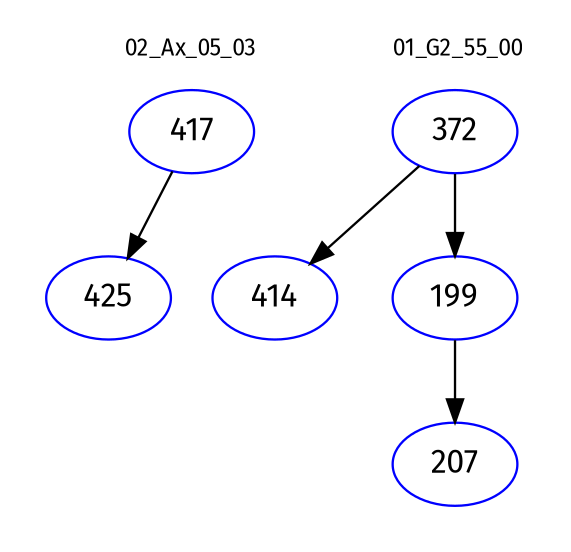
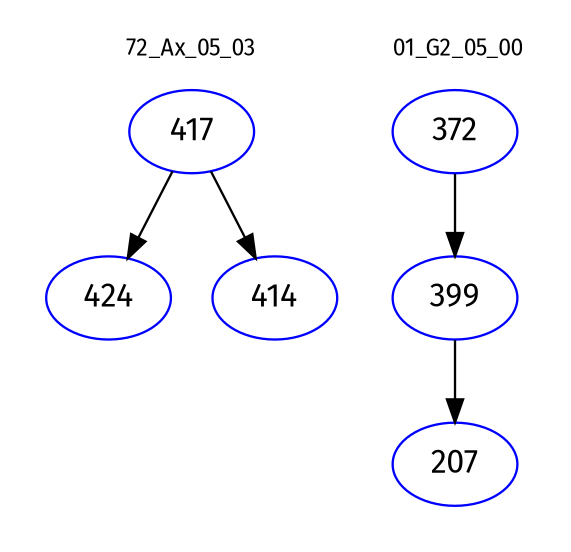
cluster "02_Ax_05_03": label "02_Ax_05_03" -> "72_Ax_05_03"
cluster "01_G2_55_00": label "01_G2_55_00" -> "01_G2_05_00"
edge "372" -> "414": now "417" -> "414"
node "425": label "425" -> "424"
node "199": label "199" -> "399"
